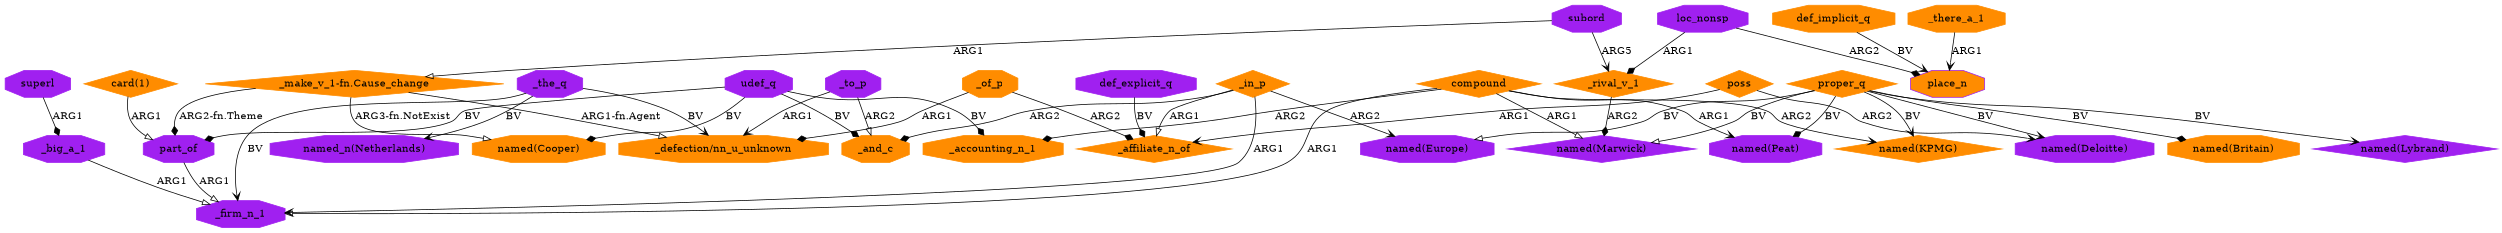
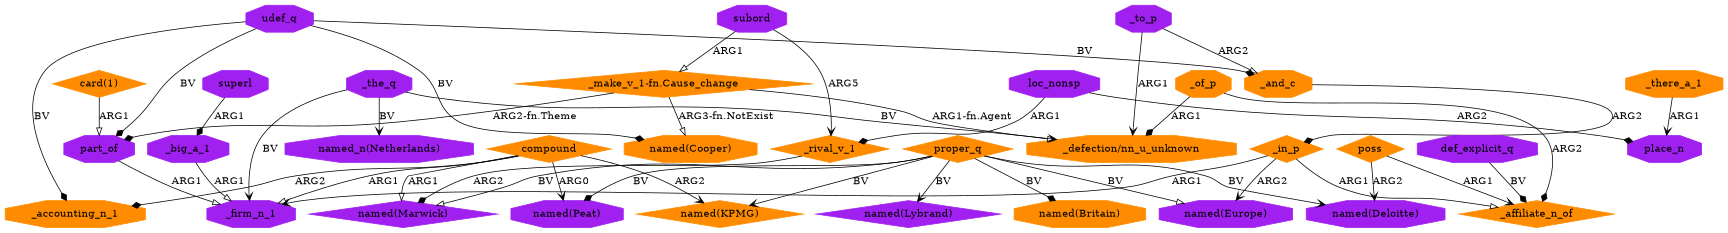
node "def_implicit_q": removed
node "place_n": fillcolor darkorange -> purple
edge "_in_p" -> "_and_c": reversed
edge "compound" -> "named(Peat)": label "ARG1" -> "ARG0"
